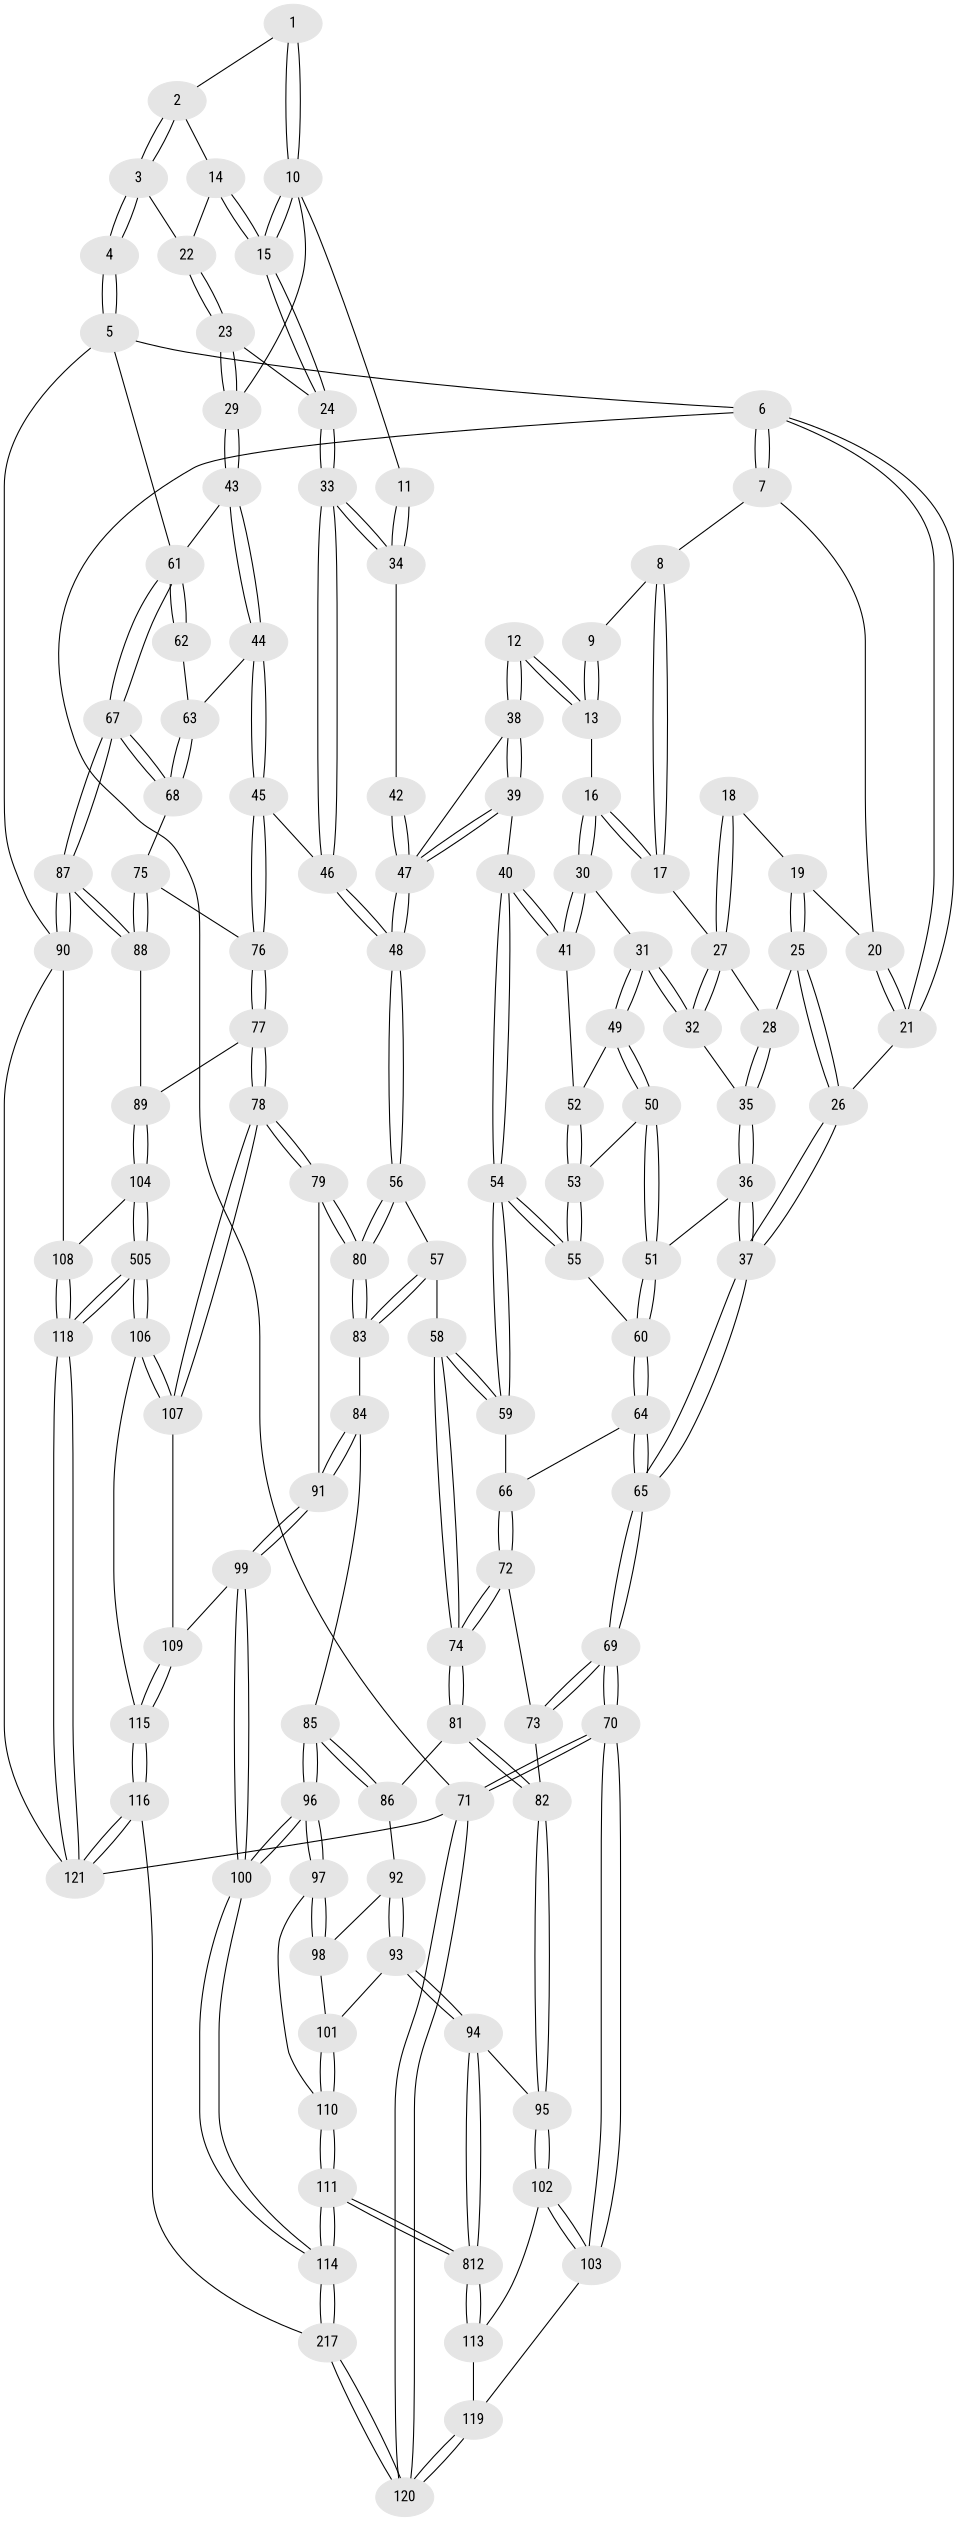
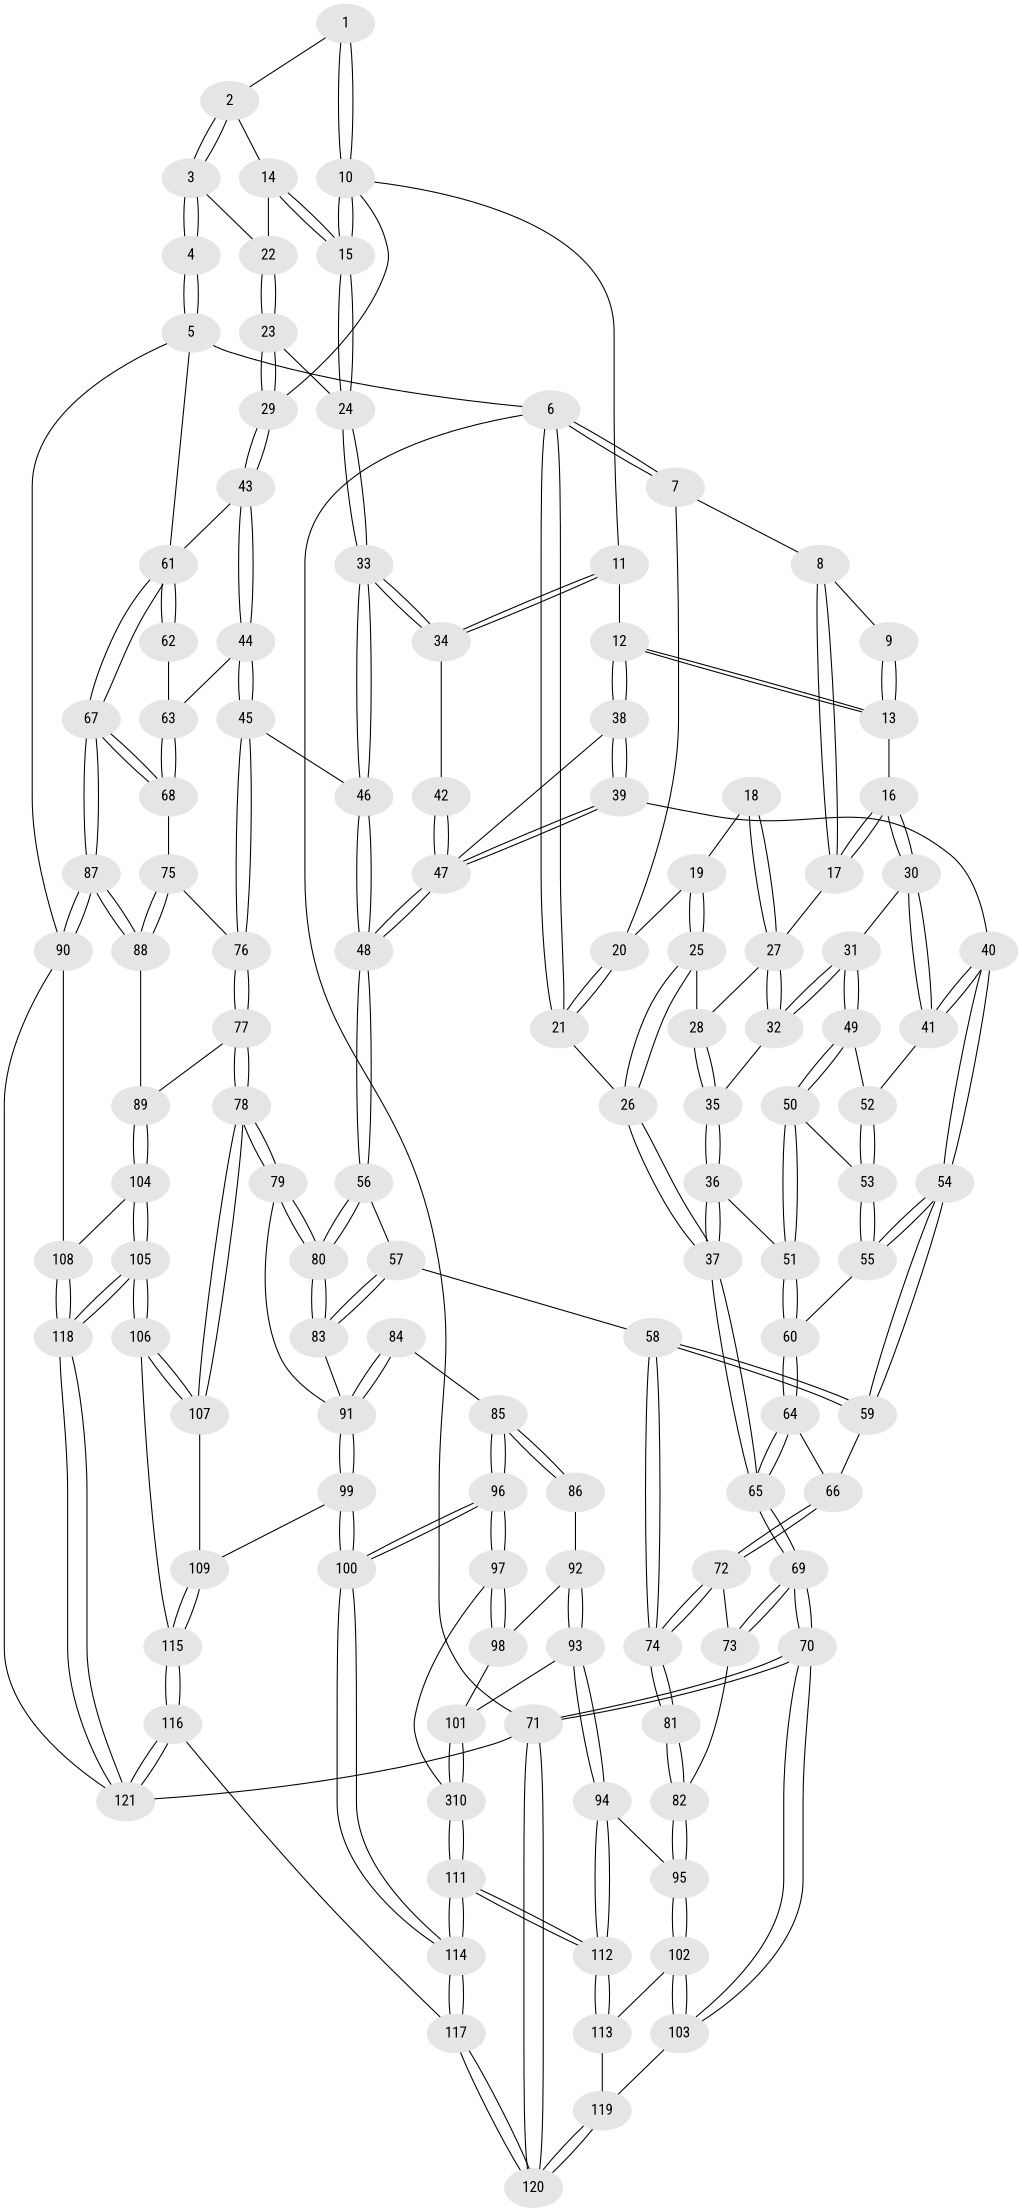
edge "11" -- "12": added
node "505": label "505" -> "105"
edge "83" -- "84": now "83" -- "91"
edge "81" -- "86": removed
node "110": label "110" -> "310"
node "812": label "812" -> "112"
node "217": label "217" -> "117"
